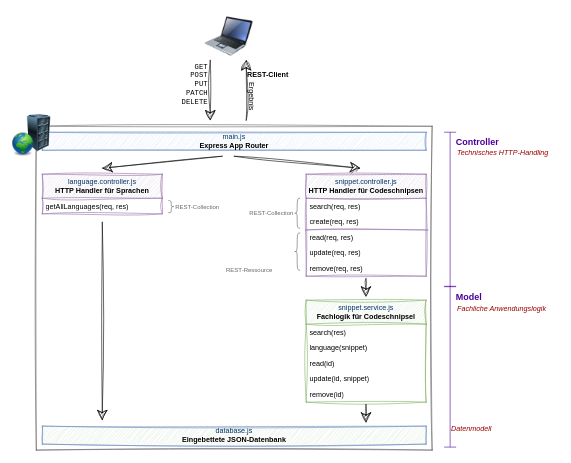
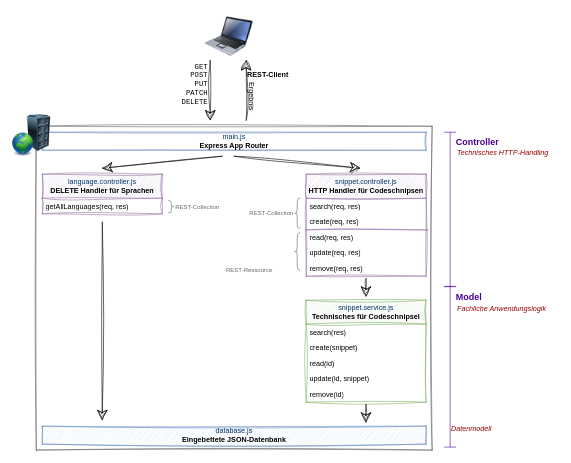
node "main.js Express App Router": fillcolor #dae8fc -> #ffffff
node "language.controller.js HTTP Handler für Sprachen": label "language.controller.js HTTP Handler für Sprachen" -> "language.controller.js DELETE Handler für Sprachen"
node "snippet.service.js Fachlogik für Codeschnipsel": label "snippet.service.js Fachlogik für Codeschnipsel" -> "snippet.service.js Technisches für Codeschnipsel"
node "language(snippet)": label "language(snippet)" -> "create(snippet)"
node "database.js Eingebettete JSON-Datenbank": fillcolor #d5e8d4 -> #dae8fc
